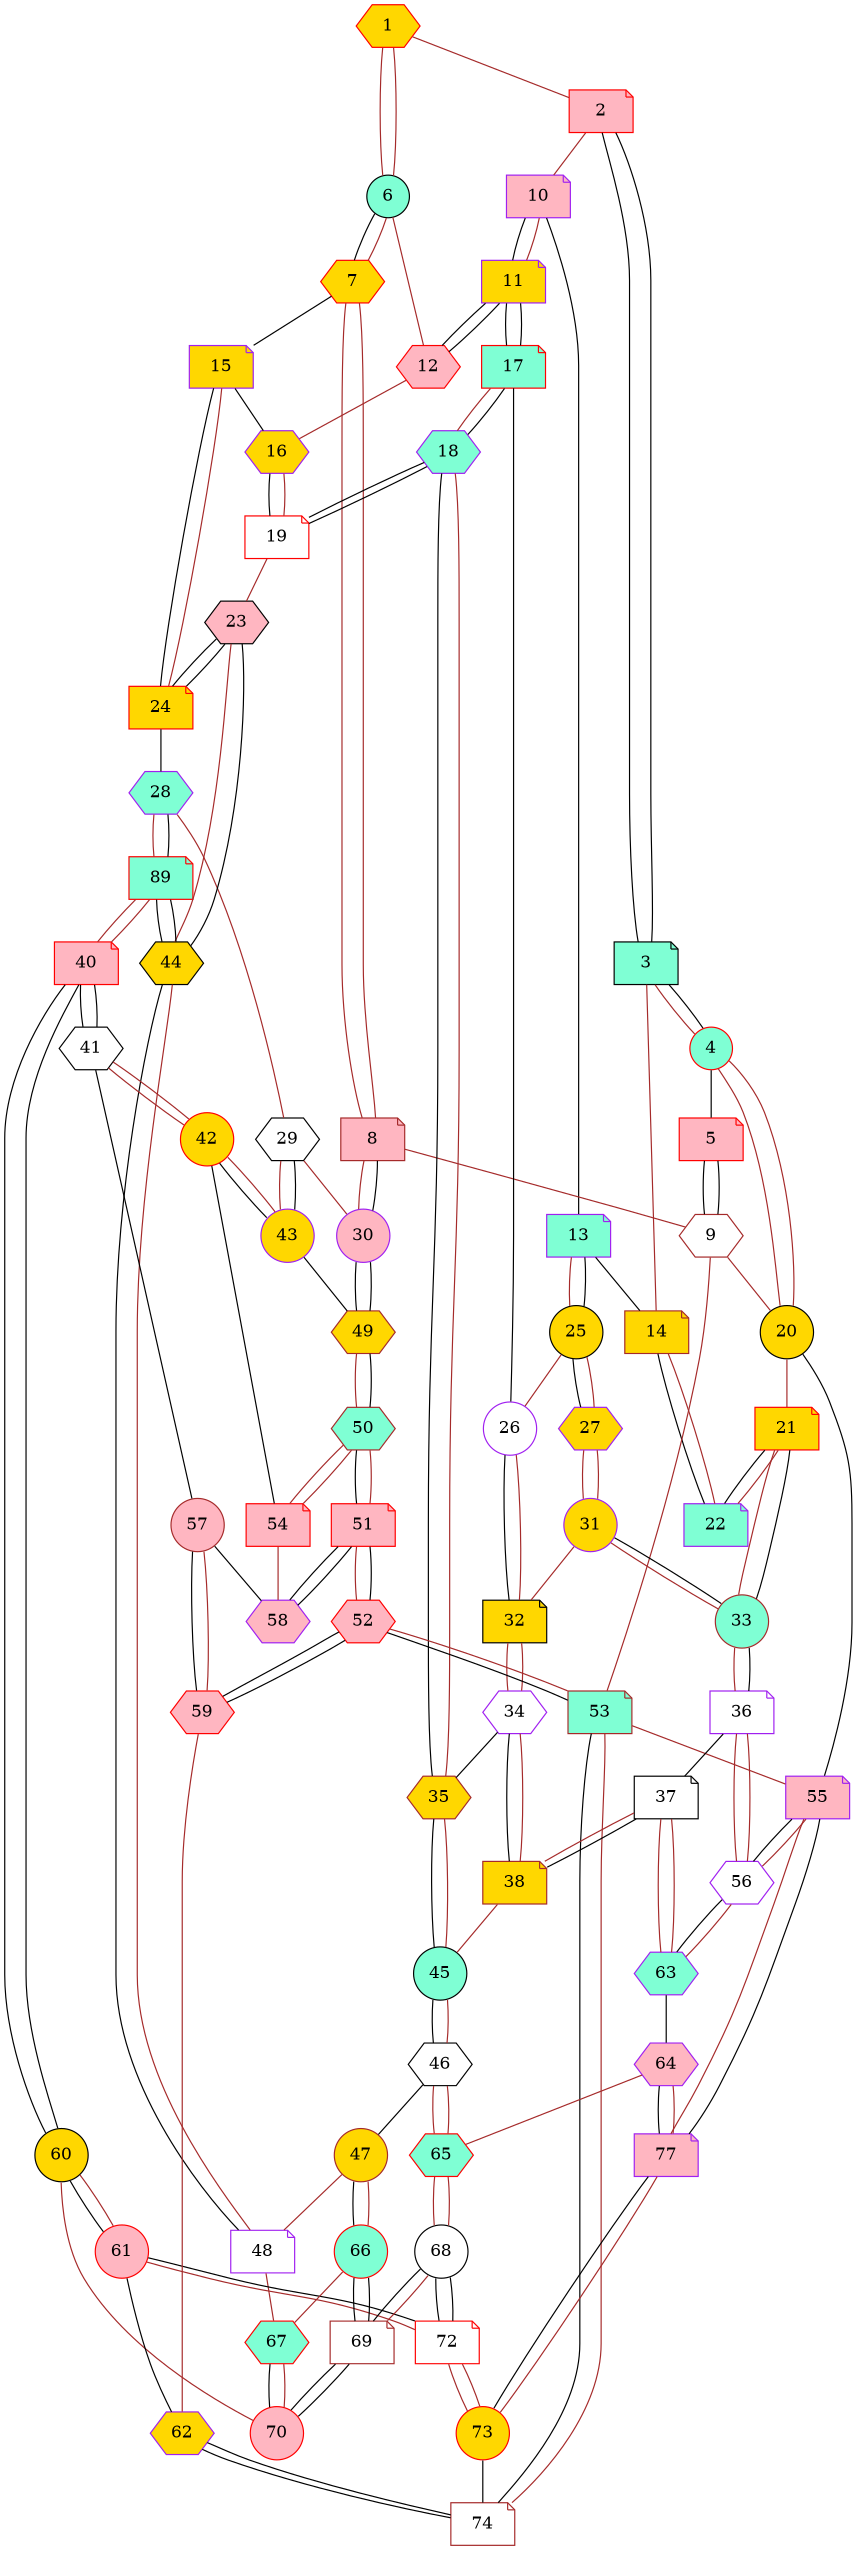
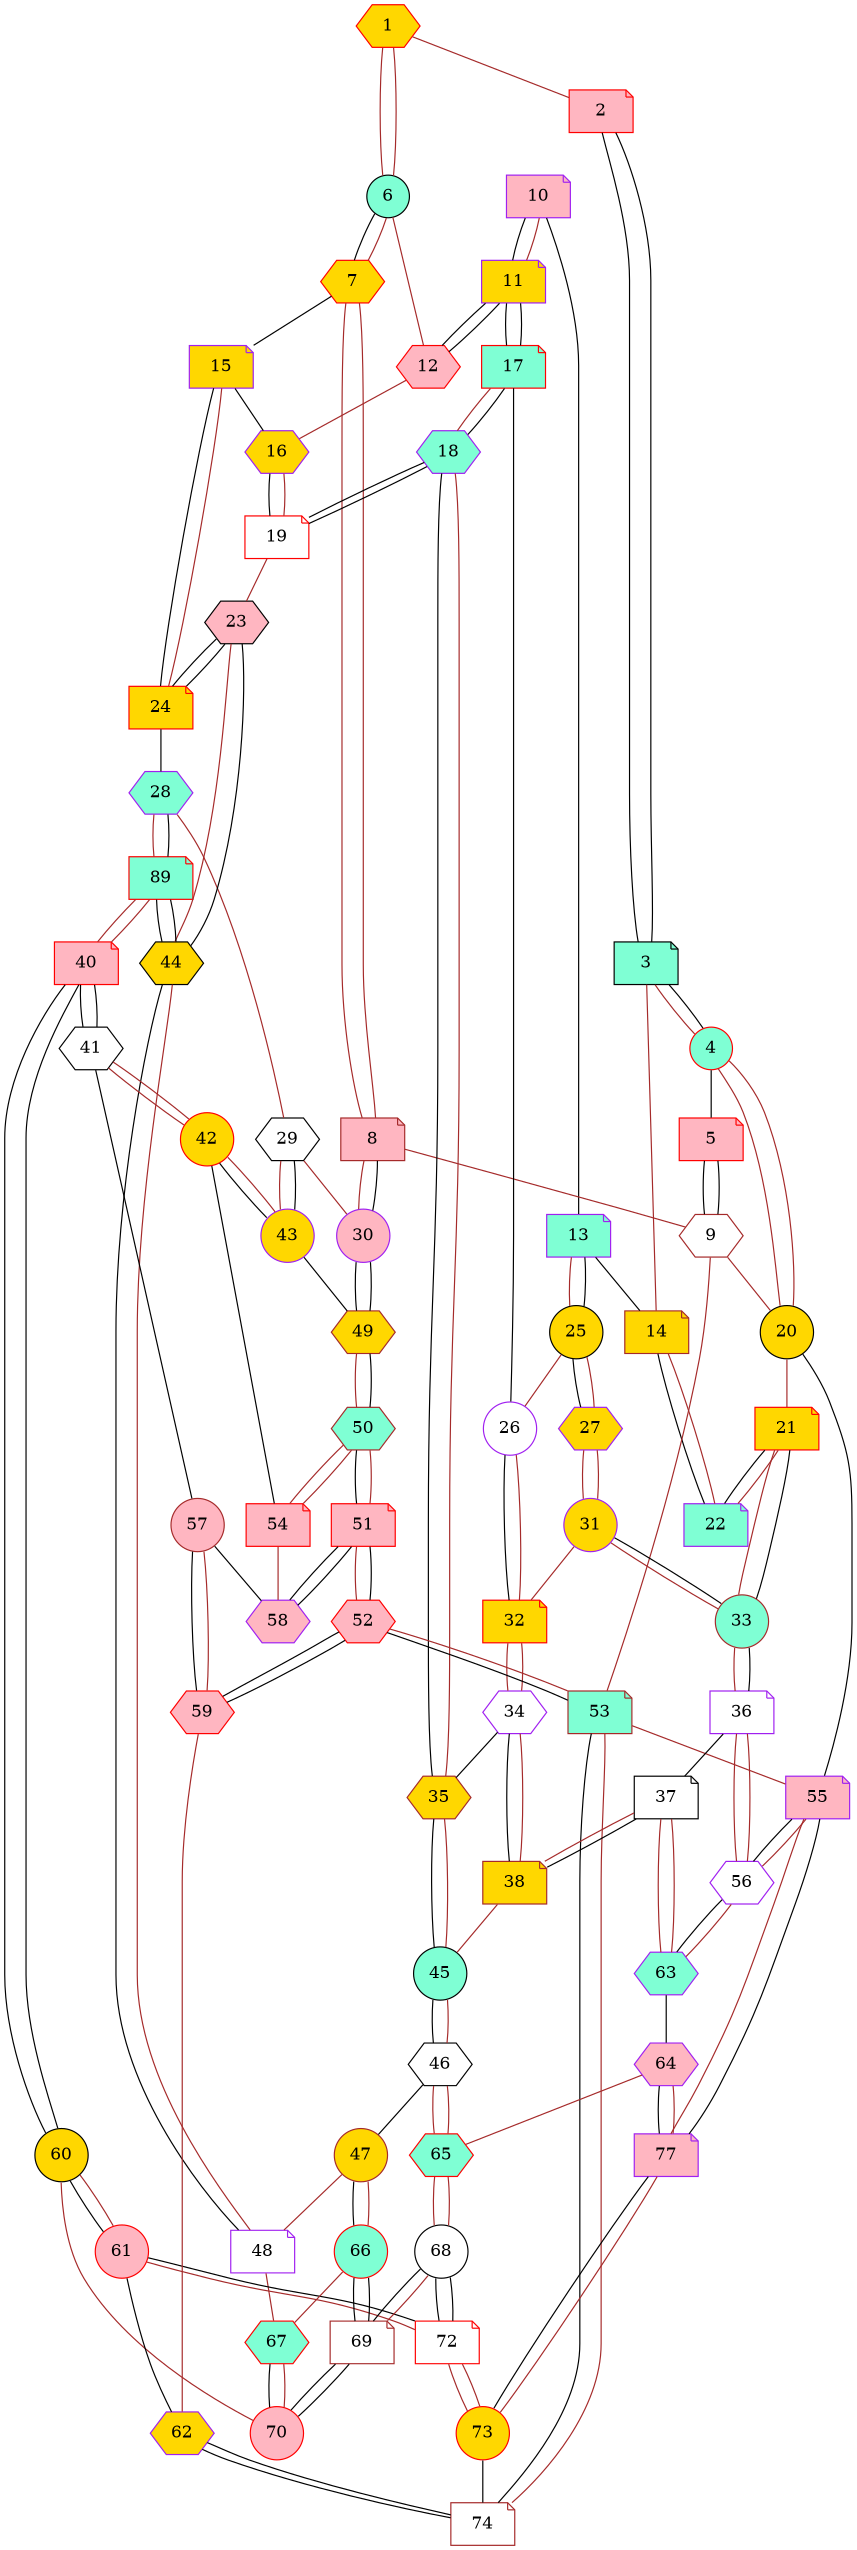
edge "2" -- "10": removed
node "32": color black -> red
